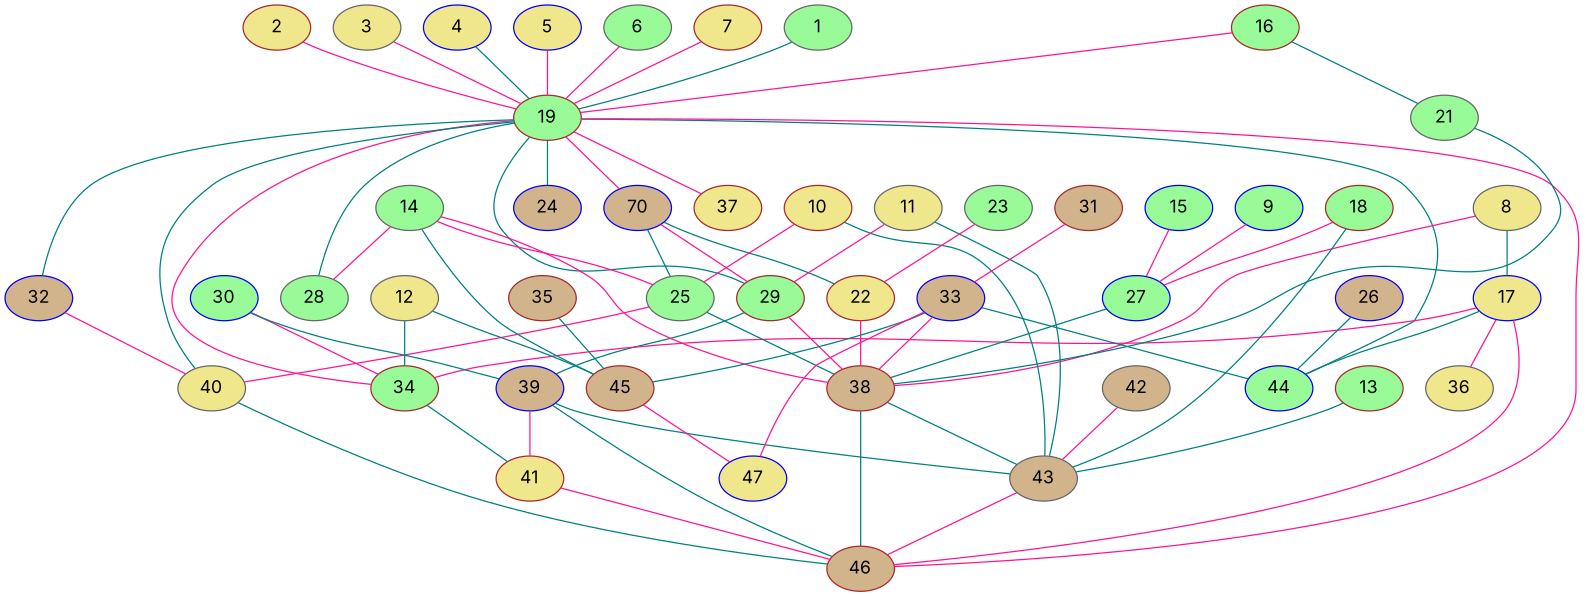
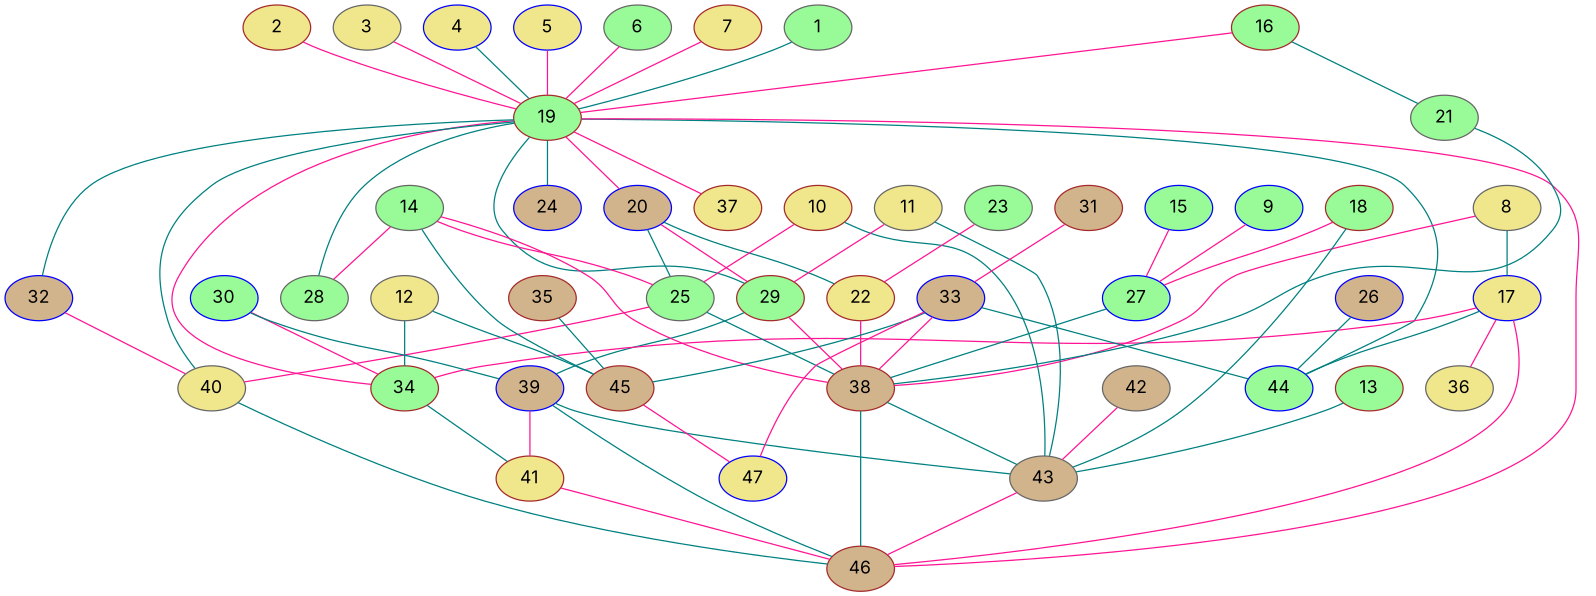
node "70": label "70" -> "20"
